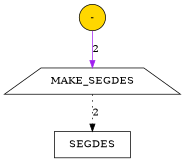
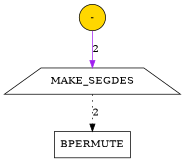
node "SEGDES": label "SEGDES" -> "BPERMUTE"
